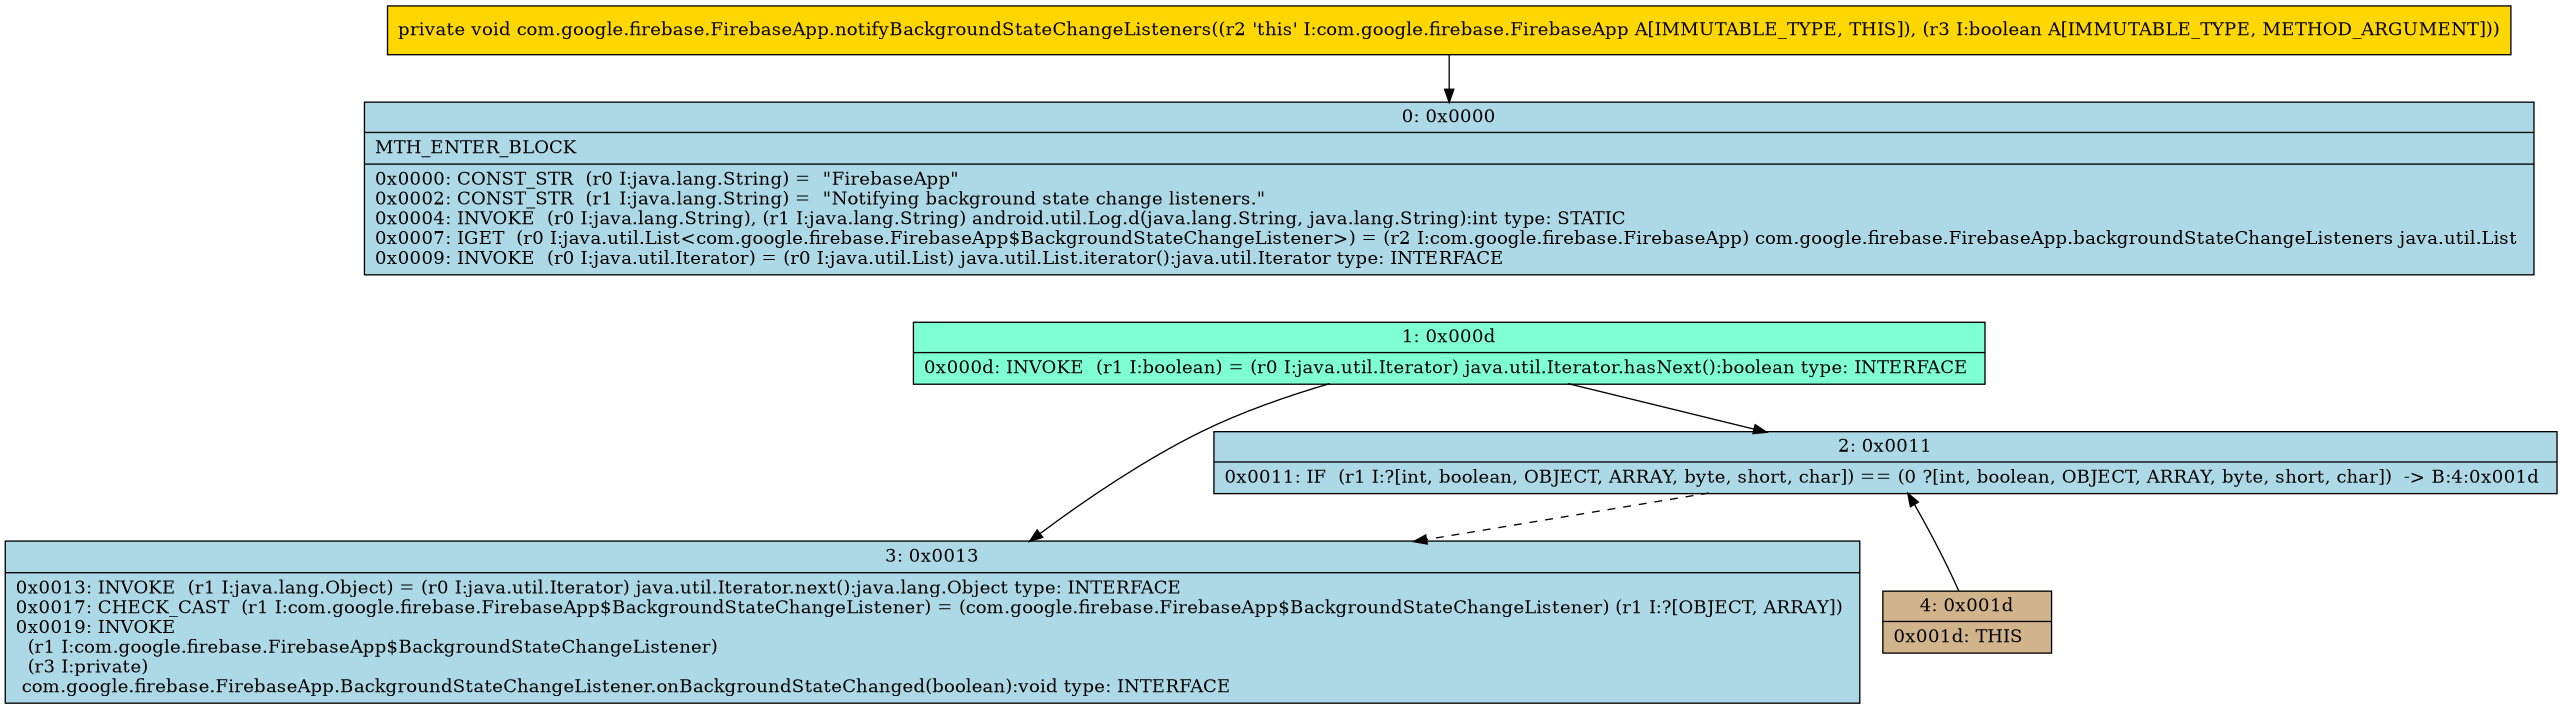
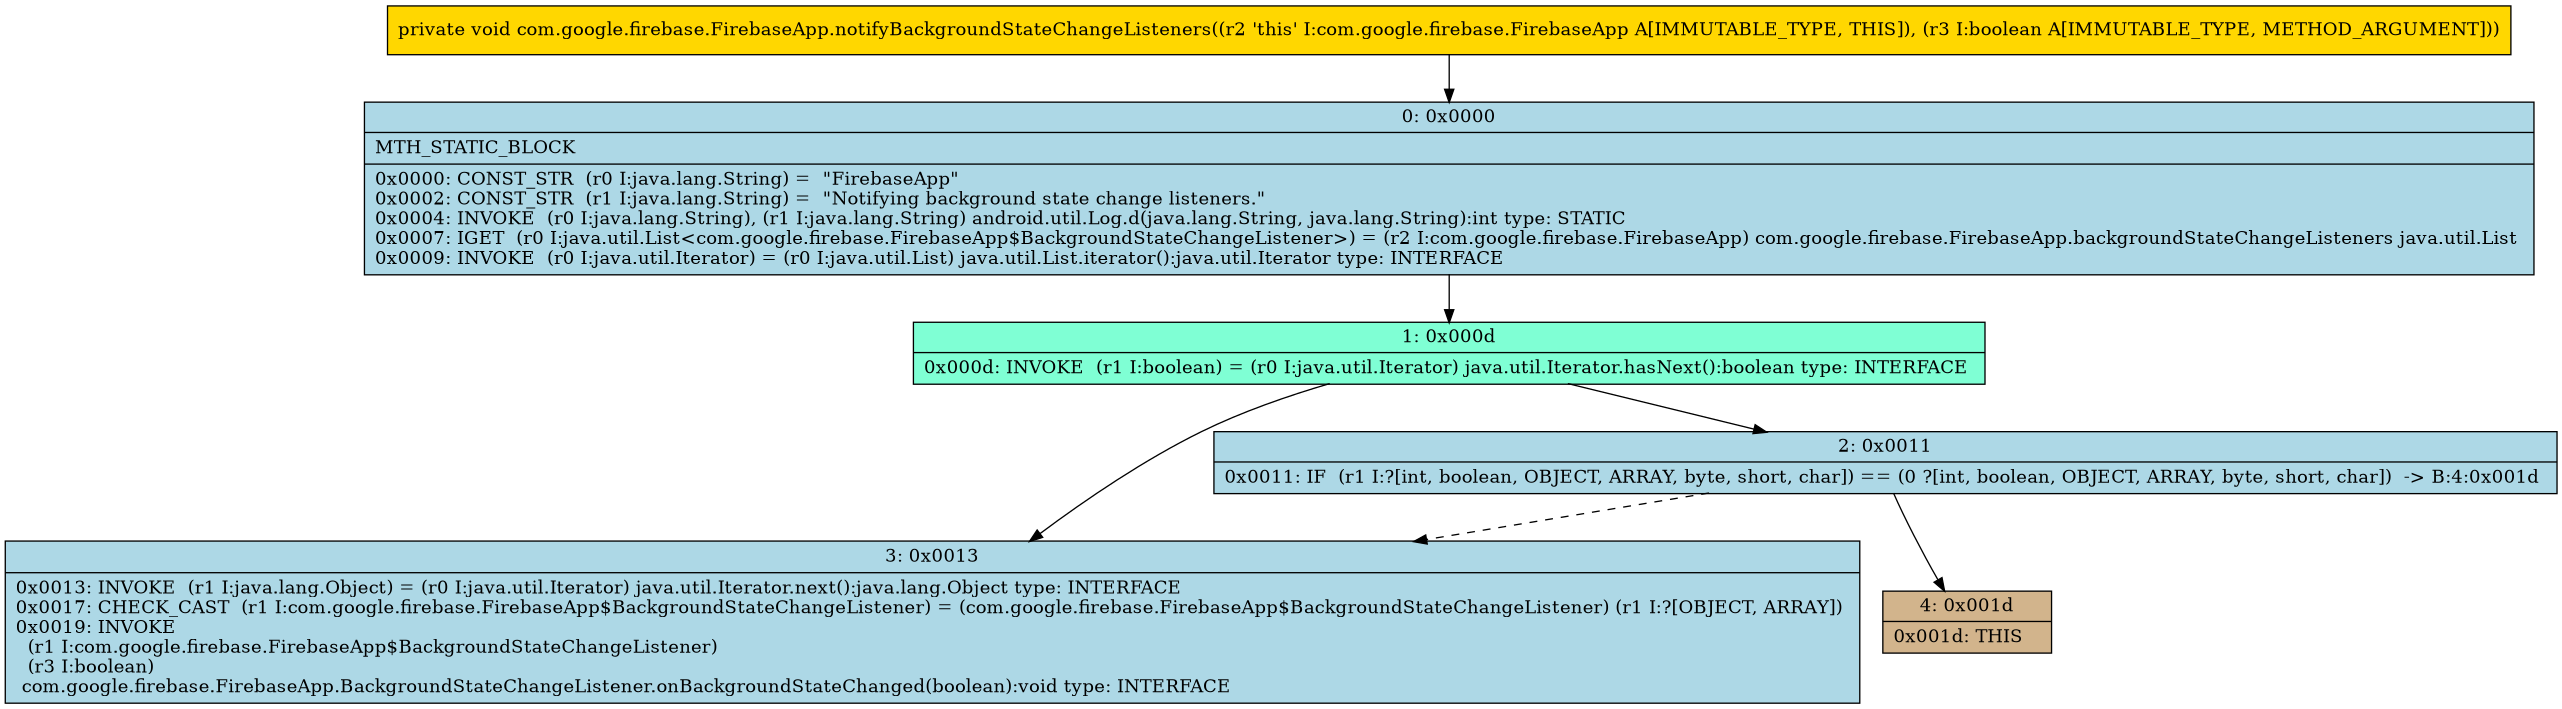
node "0: 0x0000": text "MTH_ENTER_BLOCK" -> "MTH_STATIC_BLOCK"
edge "0: 0x0000" -> "1: 0x000d": added
edge "4: 0x001d" -> "2: 0x0011": reversed
node "3: 0x0013": text "(r3 I:private)" -> "(r3 I:boolean)"
